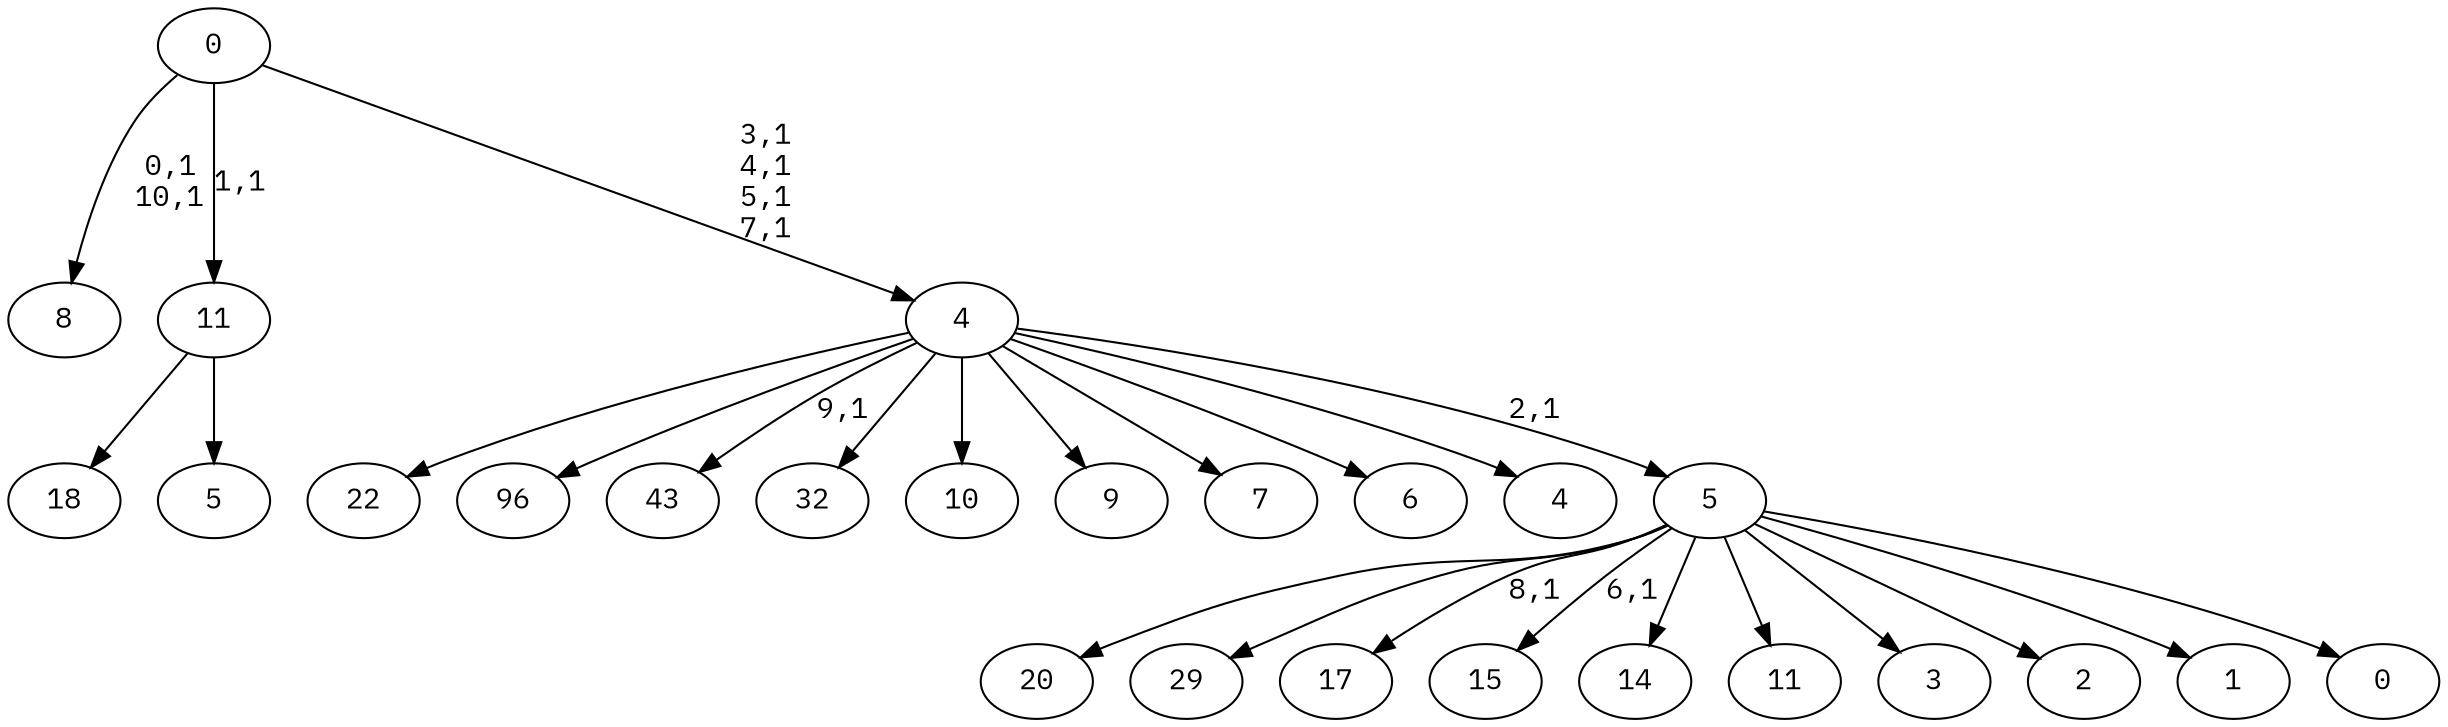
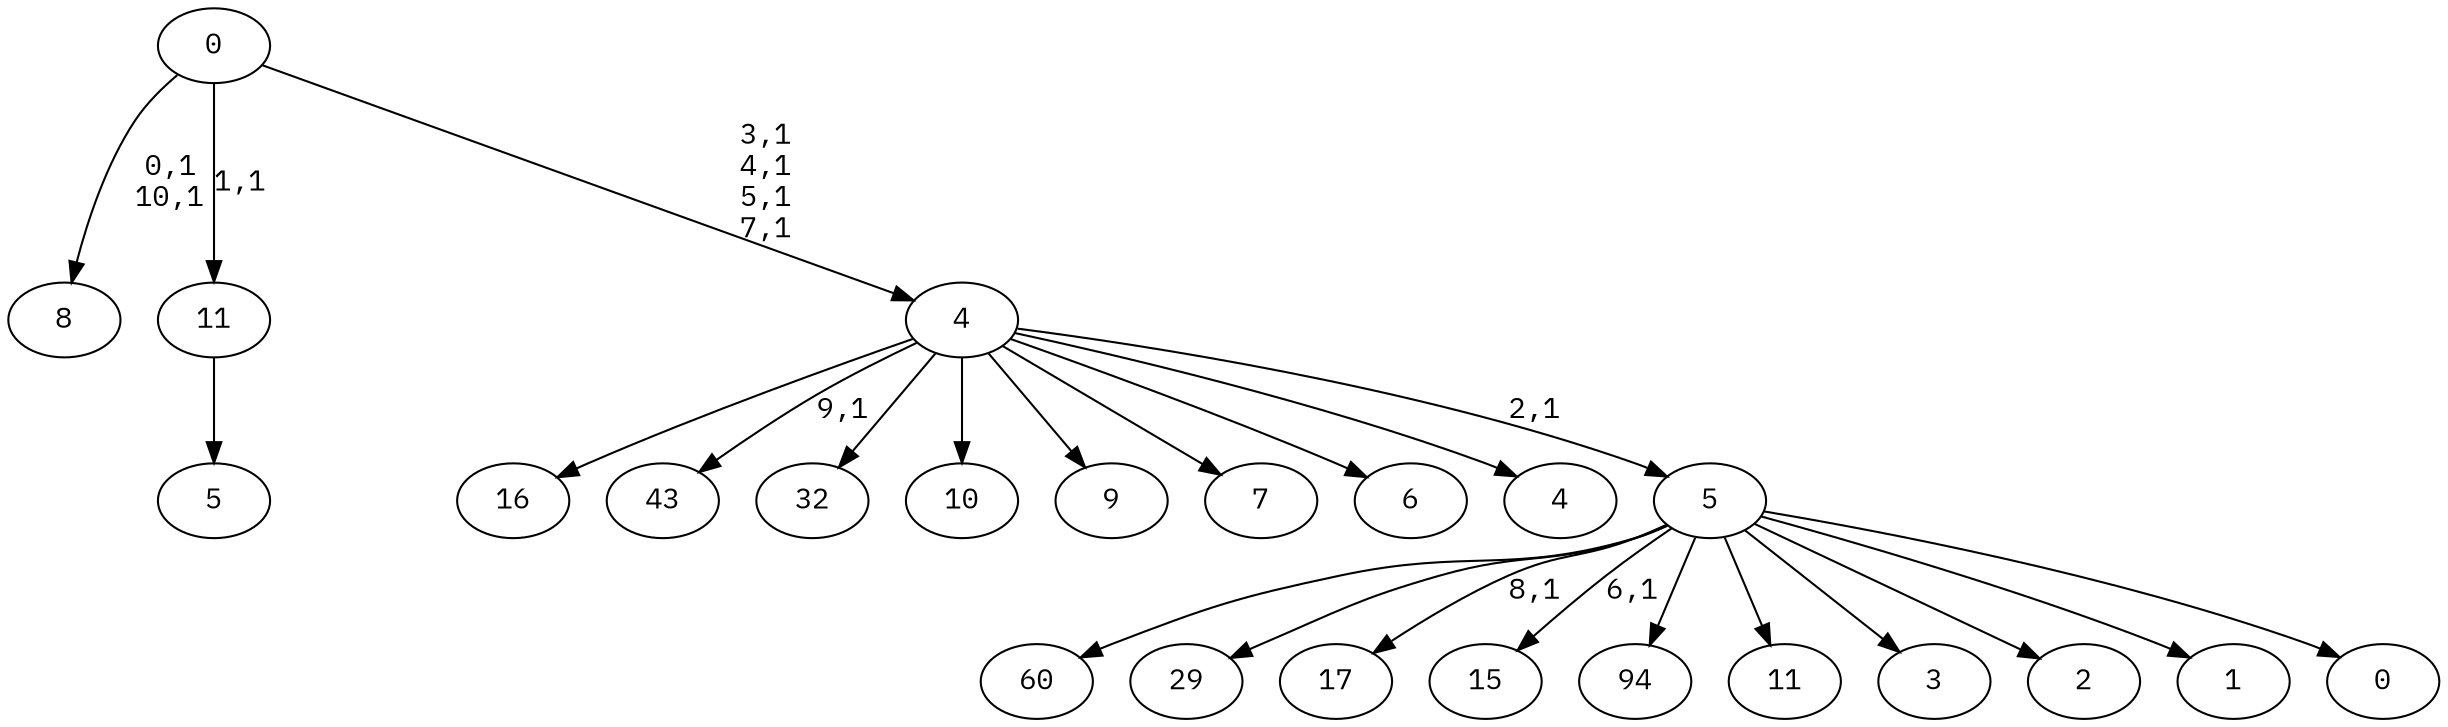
node "18": removed
node "22": removed
node "96": label "96" -> "16"
node "20": label "20" -> "60"
node "14": label "14" -> "94"
